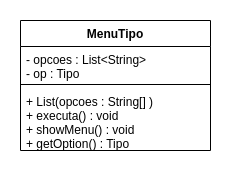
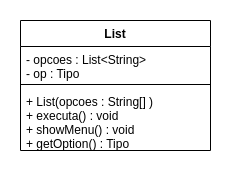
node "MenuTipo": label "MenuTipo" -> "List"
